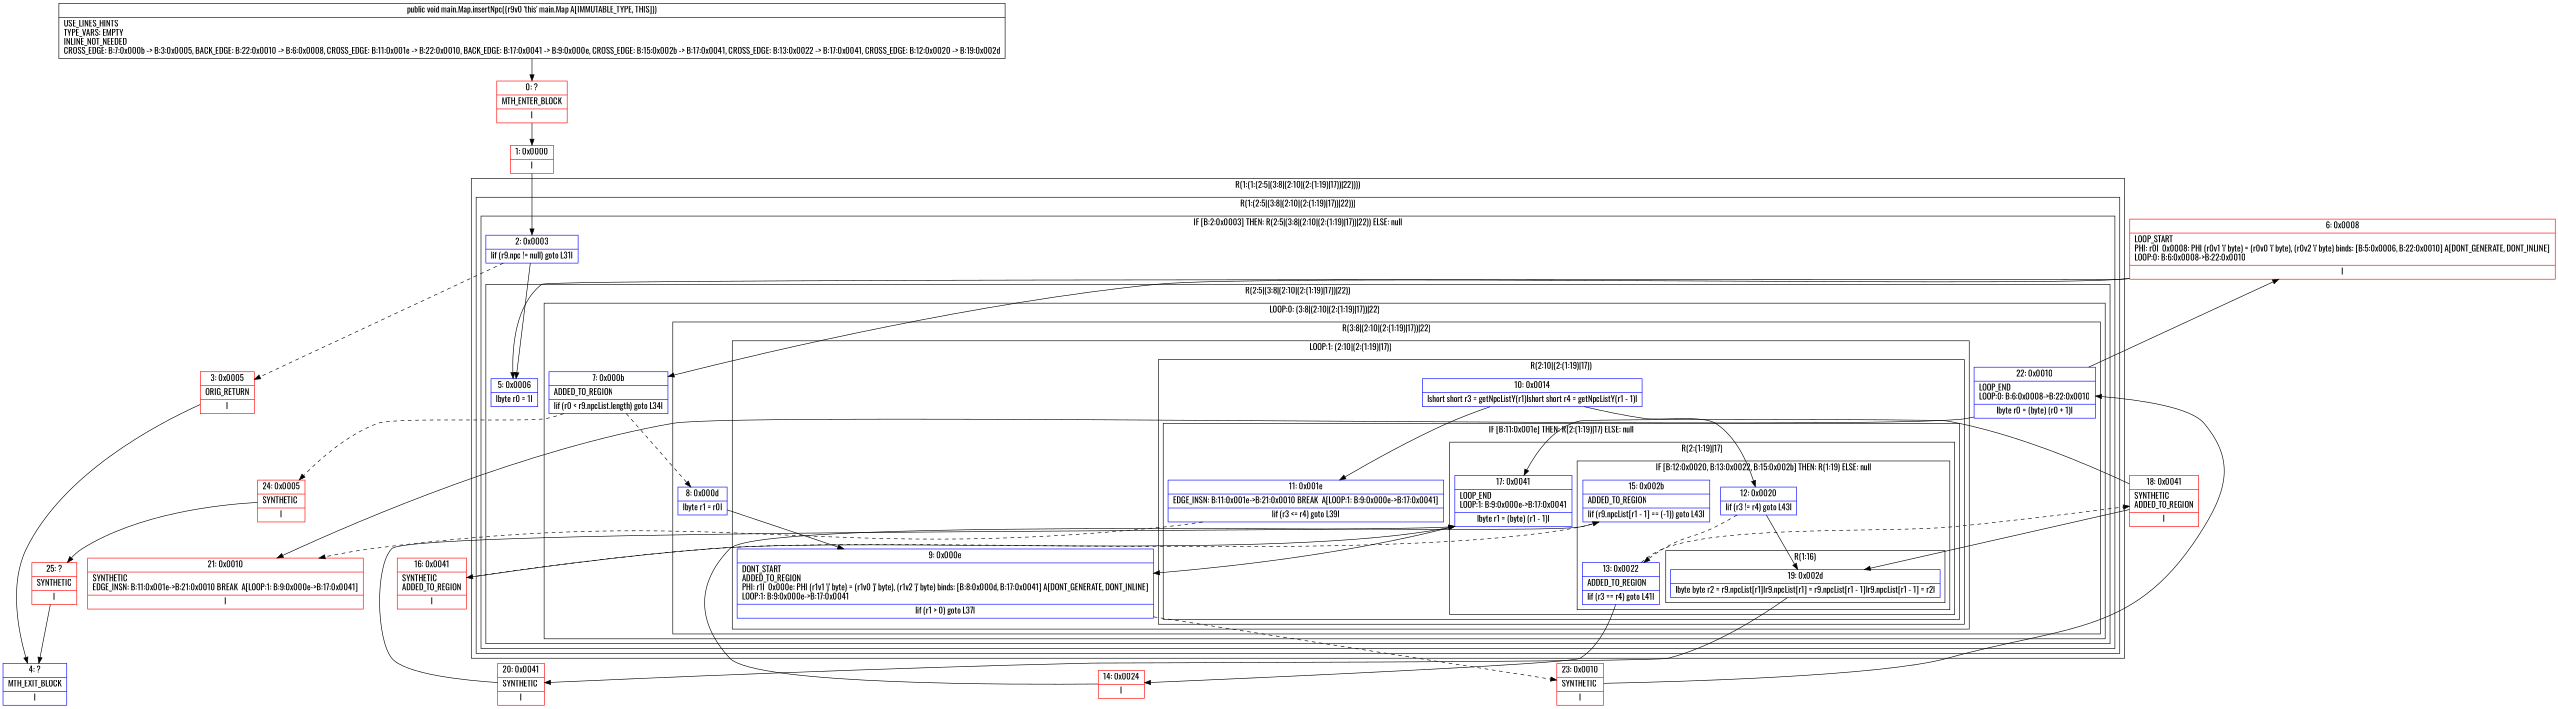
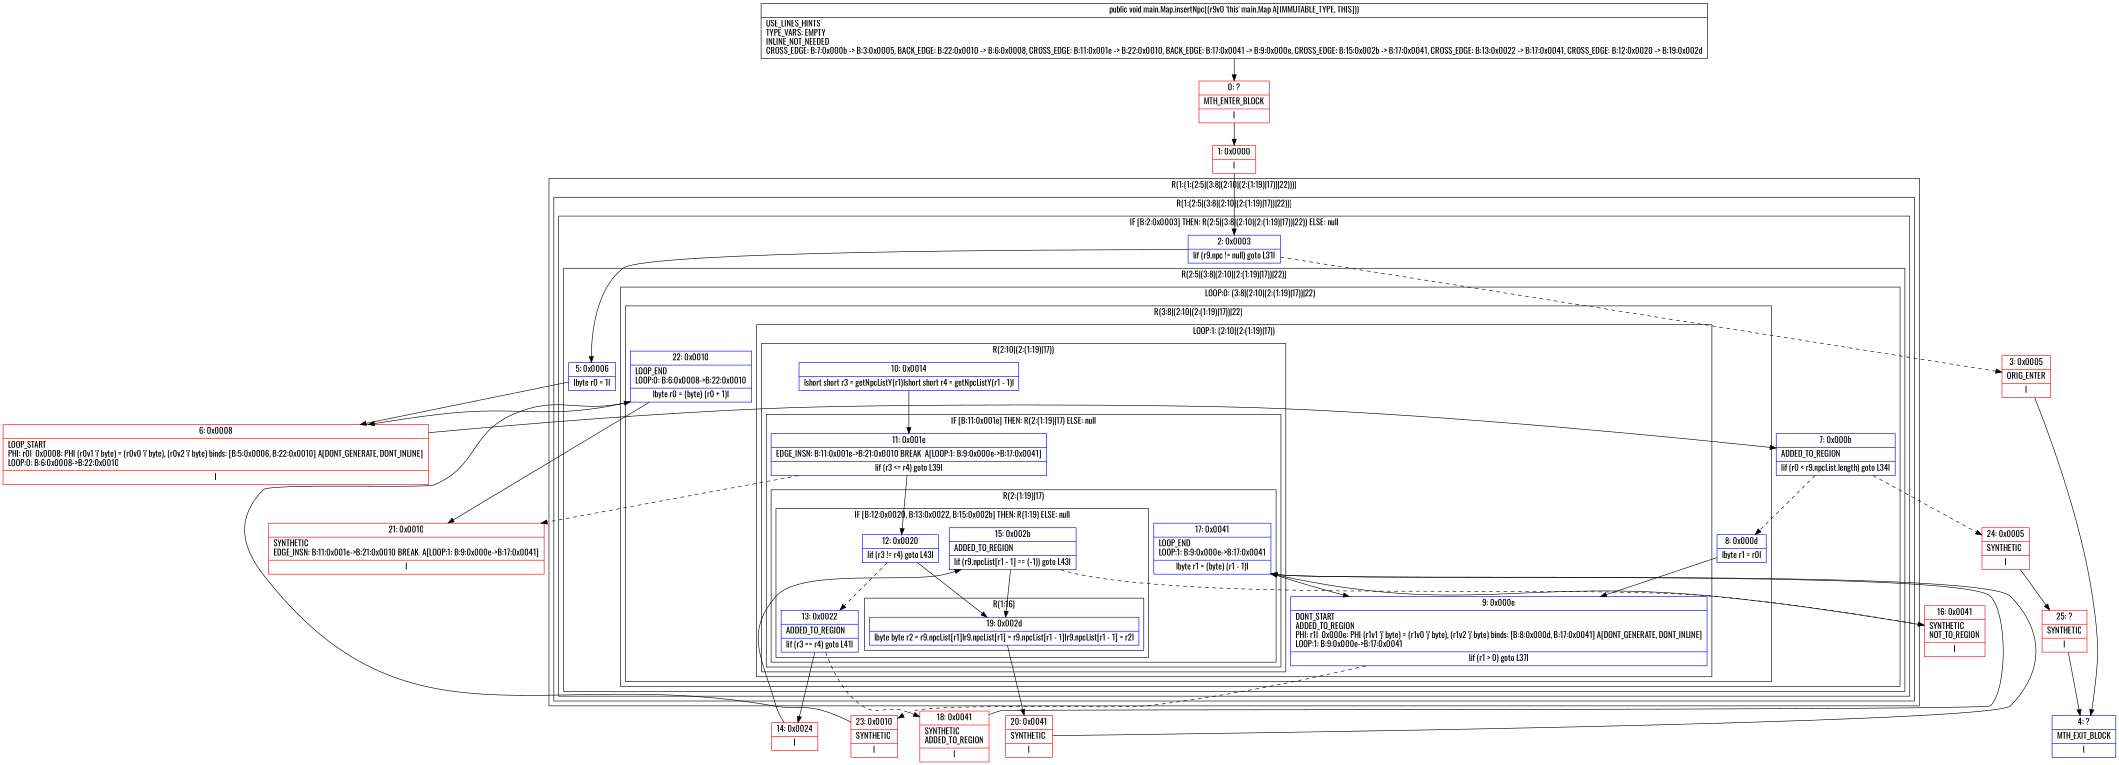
edge "6: 0x0008" -> "5: 0x0006": reversed
node "3: 0x0005": text "ORIG_RETURN" -> "ORIG_ENTER"
edge "10: 0x0014" -> "12: 0x0020": now "11: 0x001e" -> "12: 0x0020"
edge "18: 0x0041" -> "19: 0x002d": now "15: 0x002b" -> "19: 0x002d"
node "16: 0x0041": text "ADDED_TO_REGION" -> "NOT_TO_REGION"
